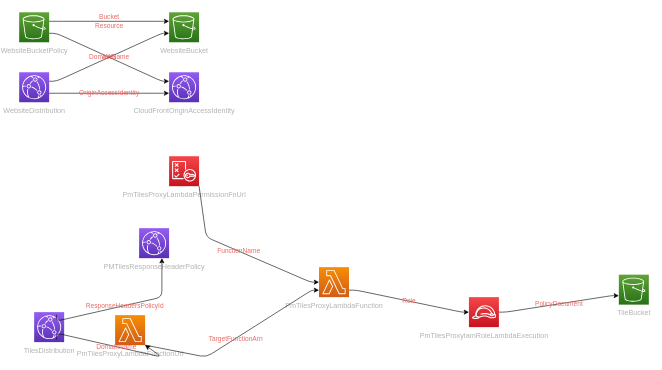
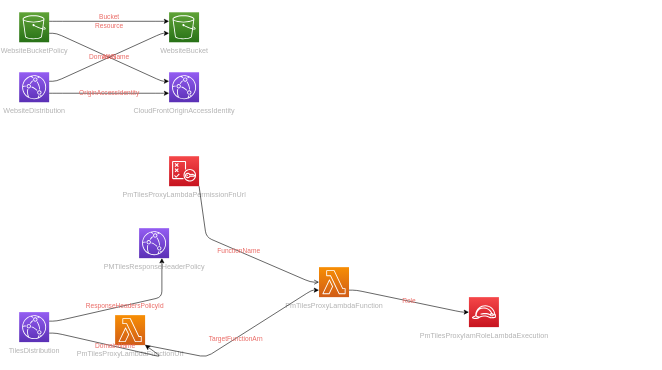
edge "PmTilesProxyLambdaPermissionFnUrl" -> "PmTilesProxyLambdaFunction": arrowhead classic -> open
node "TileBucket": removed
edge "PmTilesProxyIamRoleLambdaExecution" -> "TileBucket": removed, label "PolicyDocument"
node "TilesDistribution": moved (49, 327) -> (34, 327)
